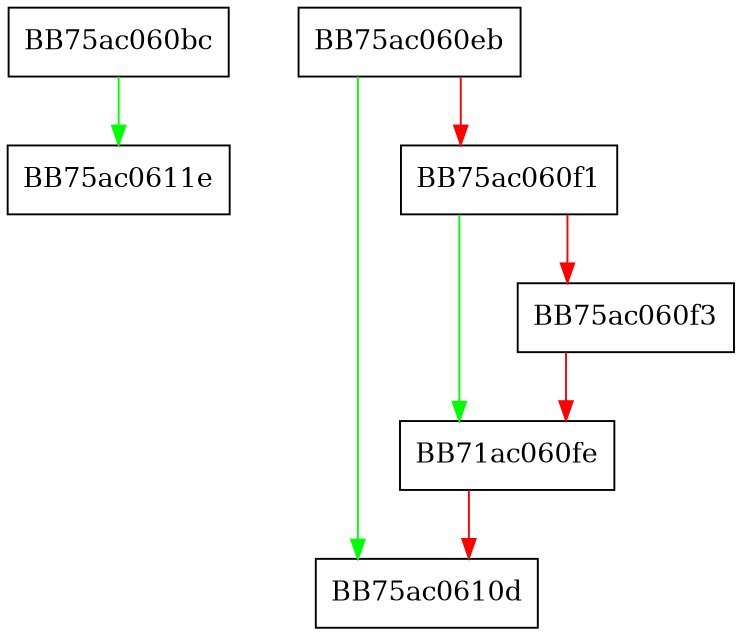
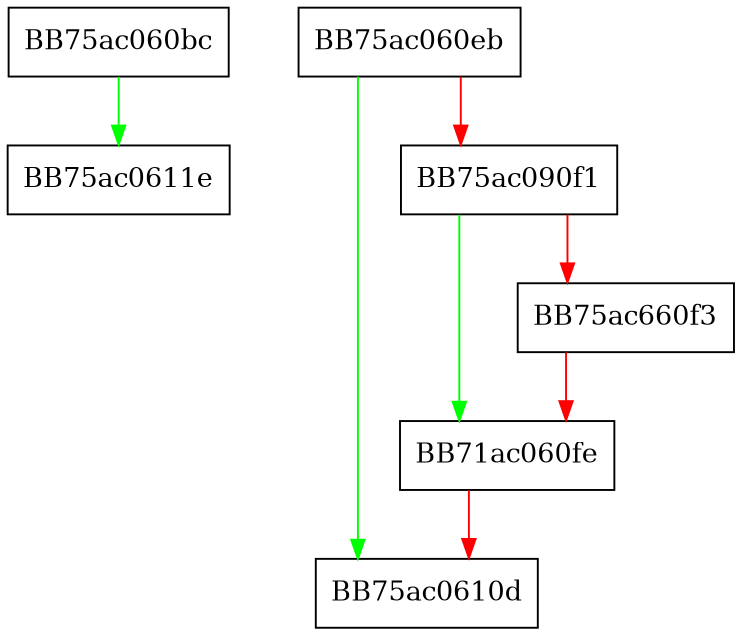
node "BB75ac060f1": label "BB75ac060f1" -> "BB75ac090f1"
node "BB75ac060f3": label "BB75ac060f3" -> "BB75ac660f3"
